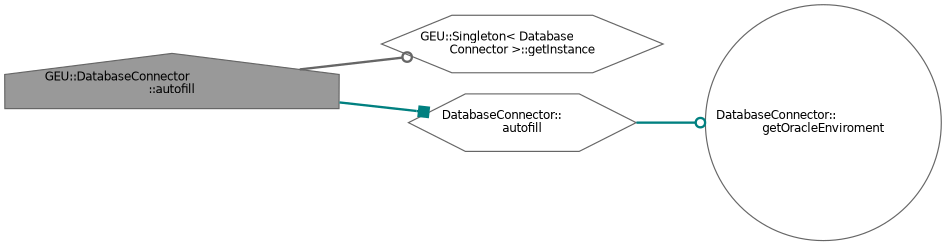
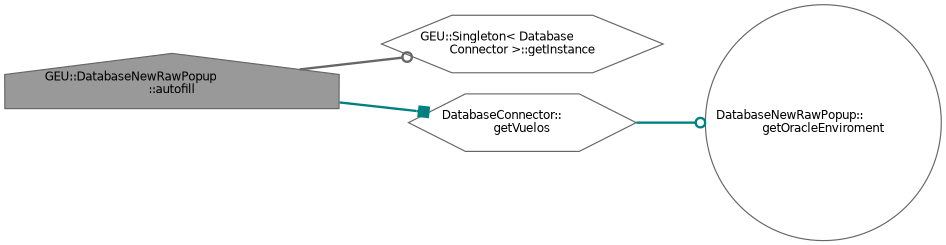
node "GEU::DatabaseConnector ::autofill": label "GEU::DatabaseConnector ::autofill" -> "GEU::DatabaseNewRawPopup ::autofill"
node "DatabaseConnector:: autofill": label "DatabaseConnector:: autofill" -> "DatabaseConnector:: getVuelos"
node "DatabaseConnector:: getOracleEnviroment": label "DatabaseConnector:: getOracleEnviroment" -> "DatabaseNewRawPopup:: getOracleEnviroment"
